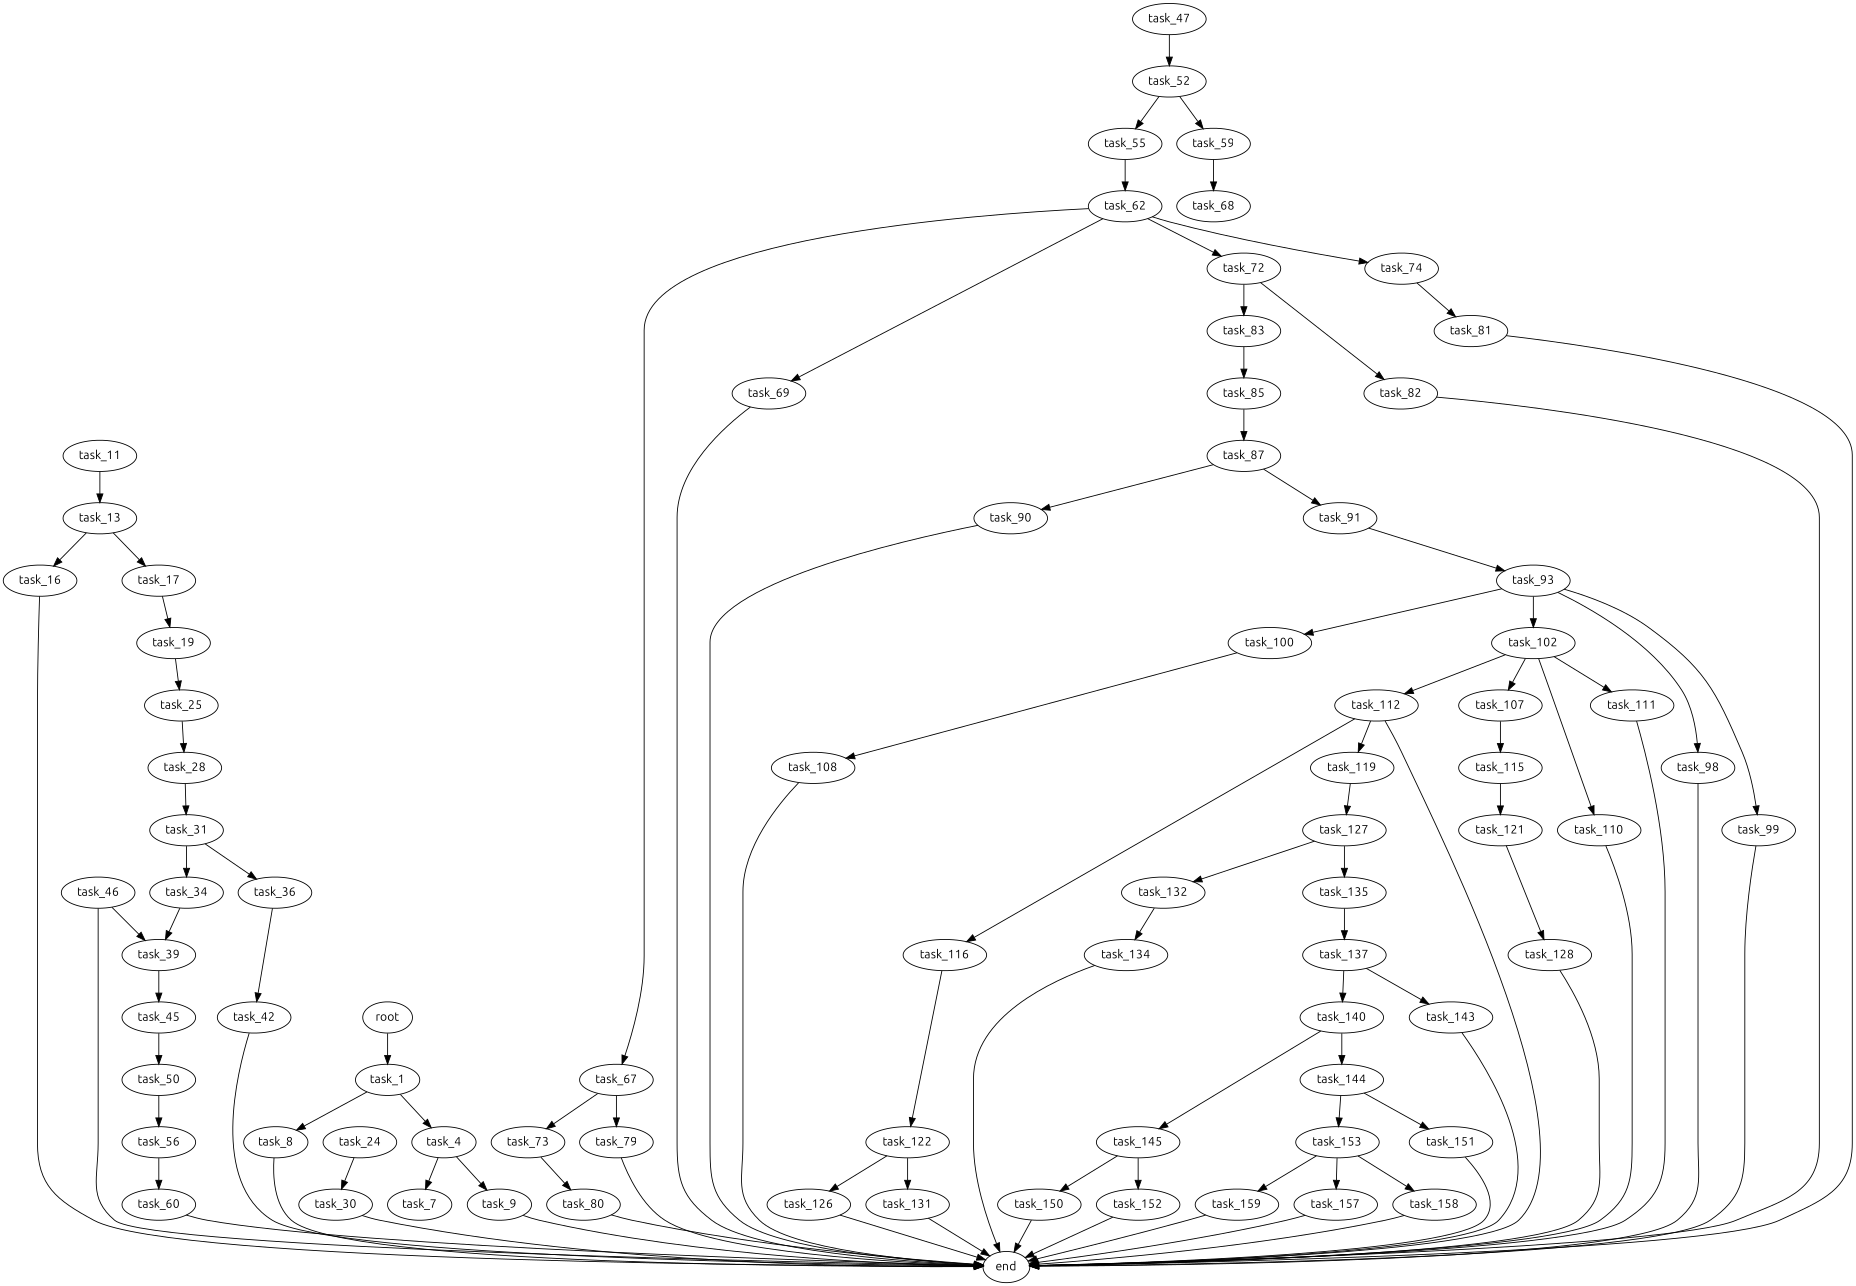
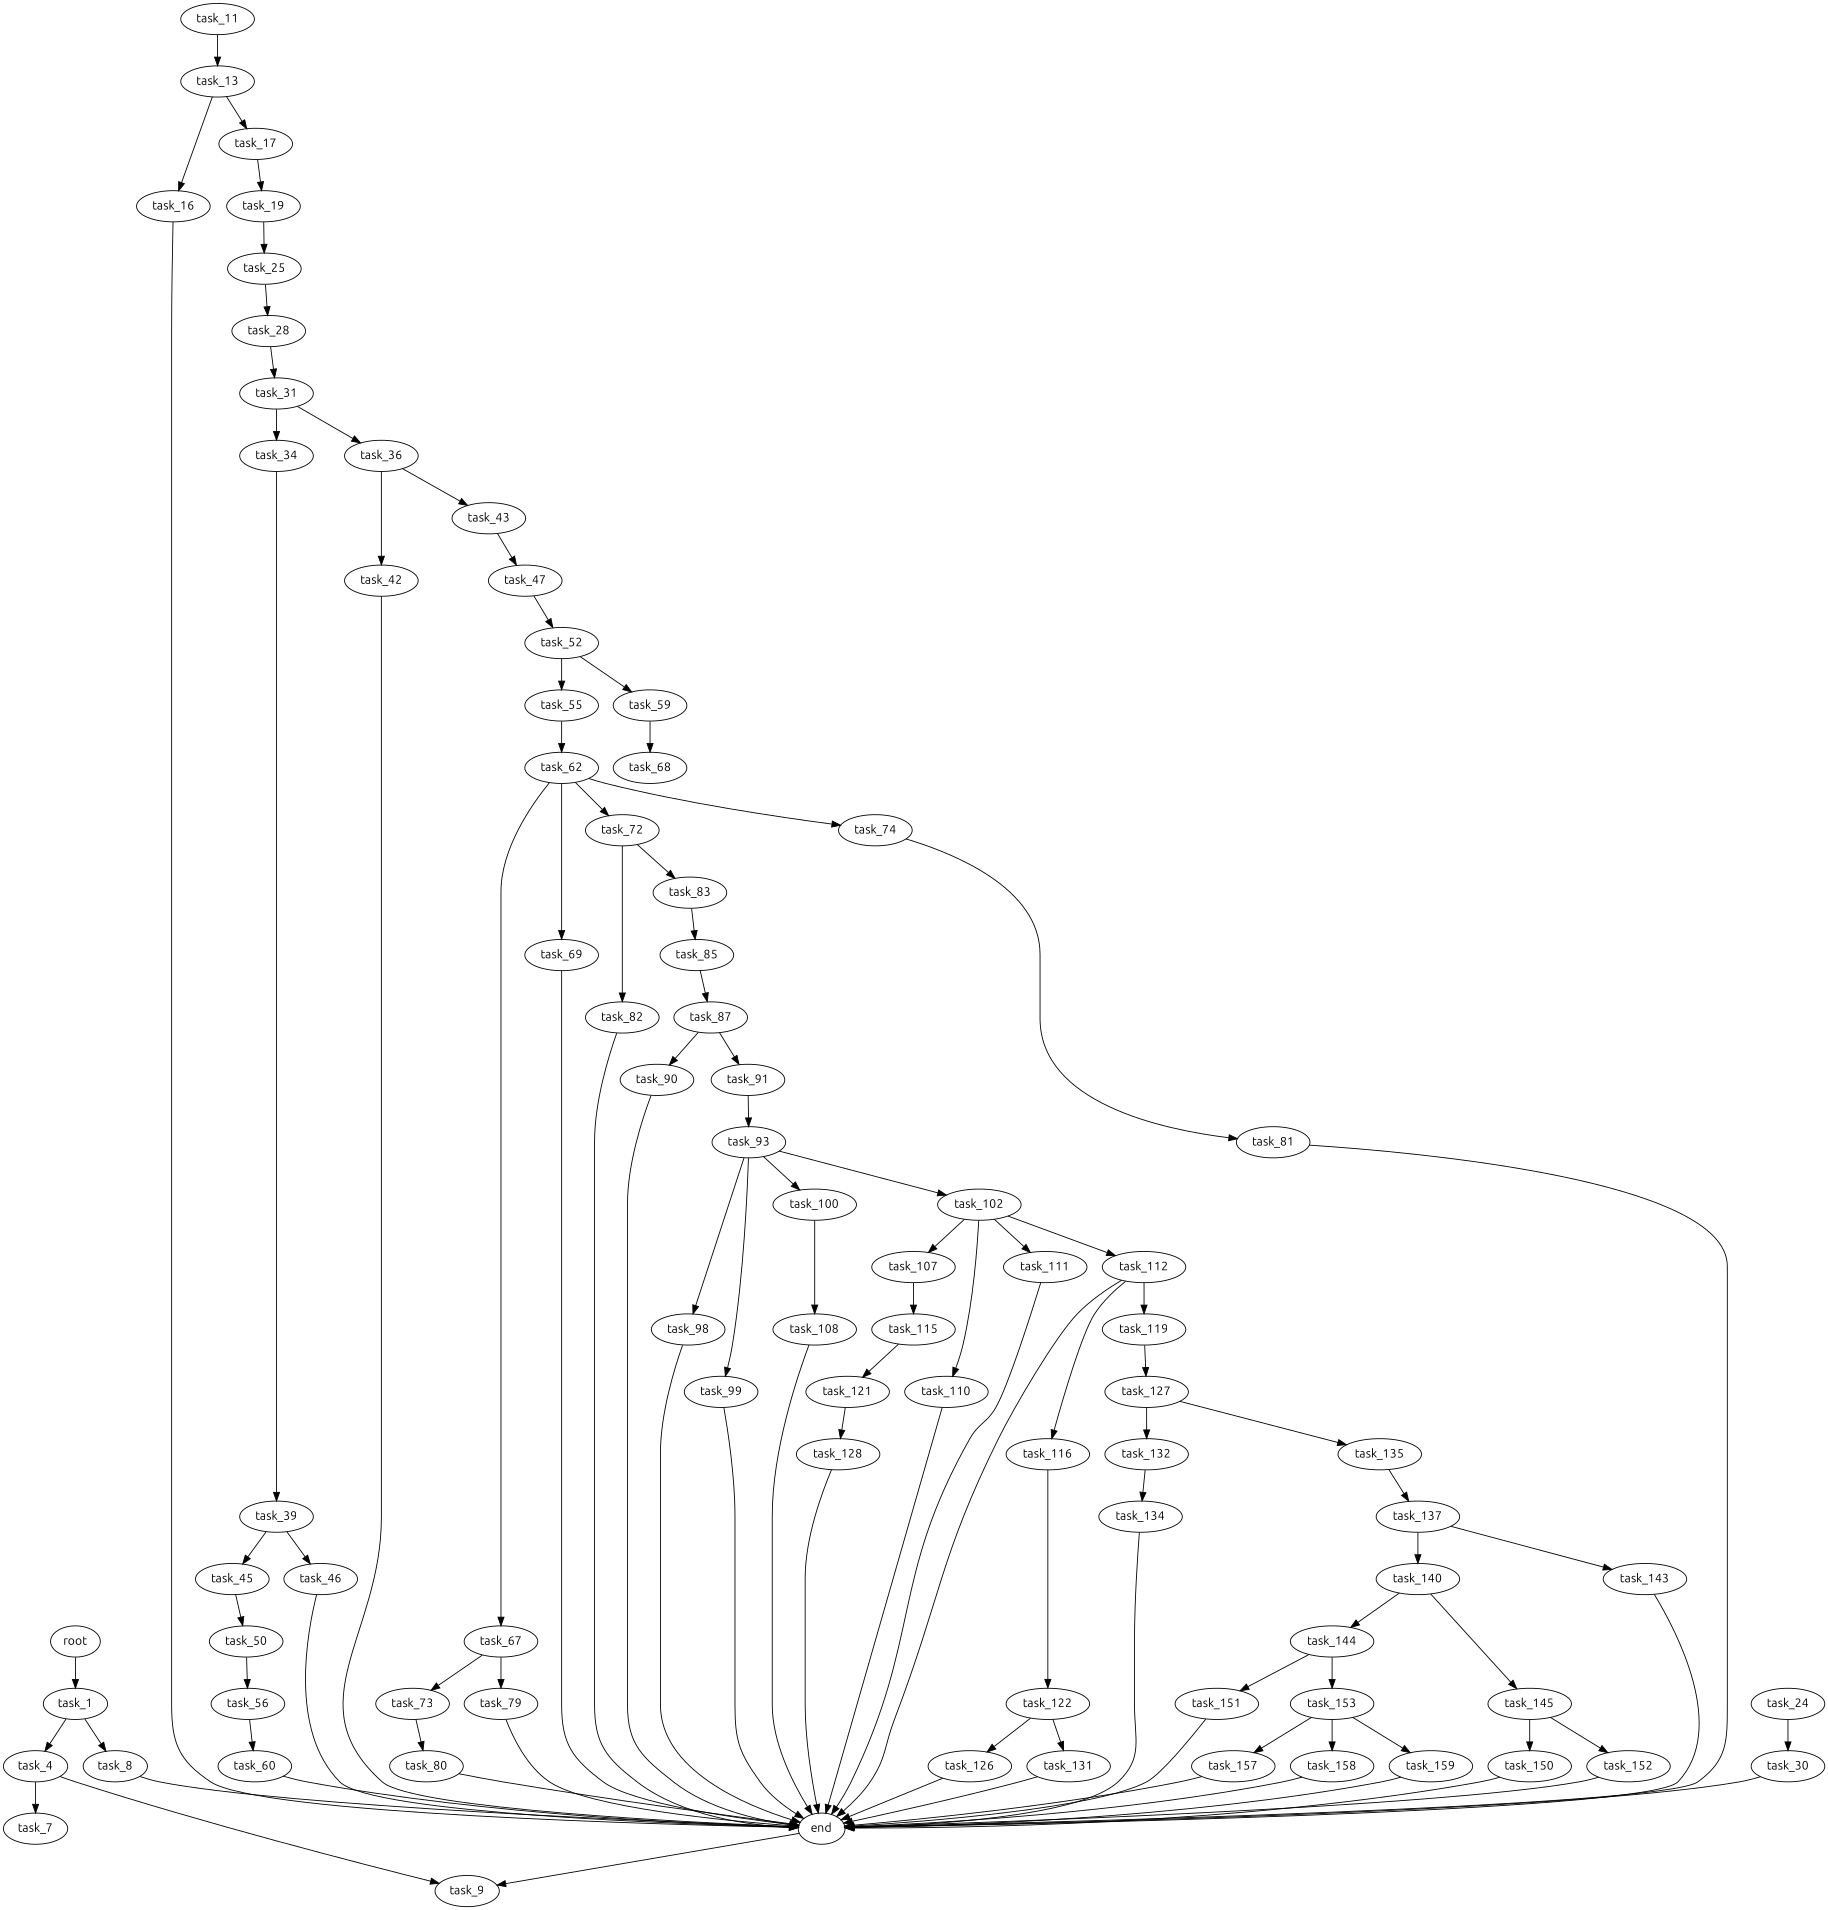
node "task_43": added
edge "task_46" -> "task_39": reversed
edge "task_9" -> "end": reversed
